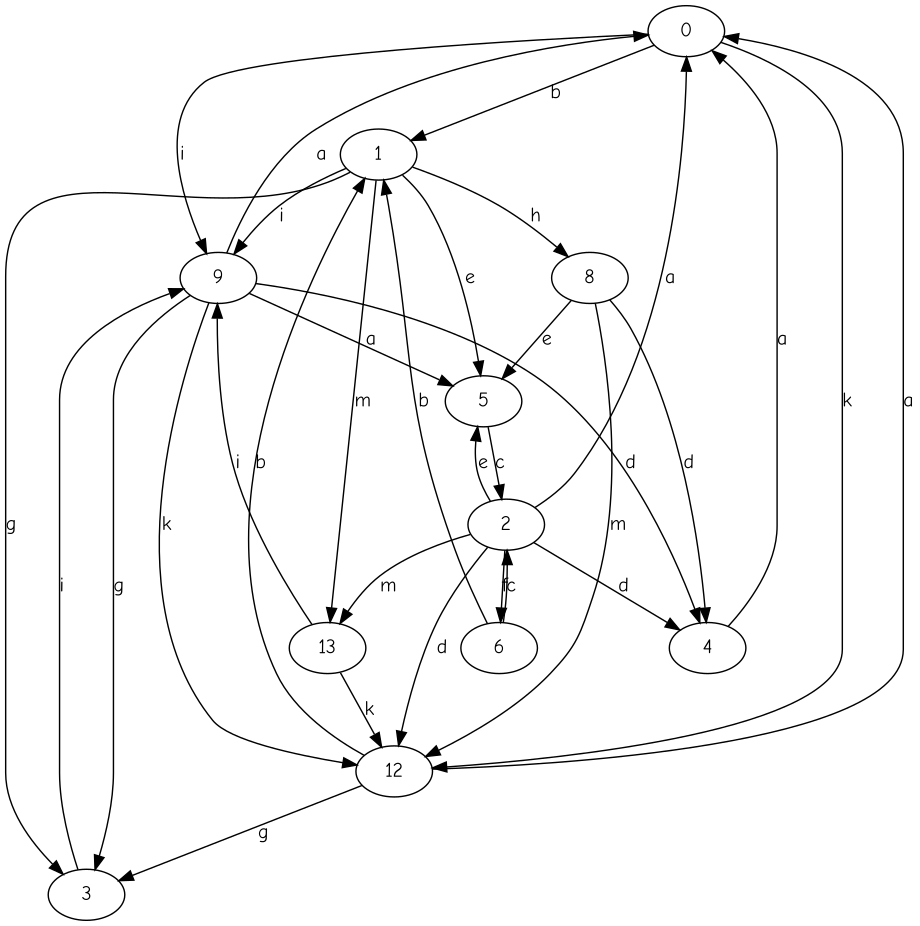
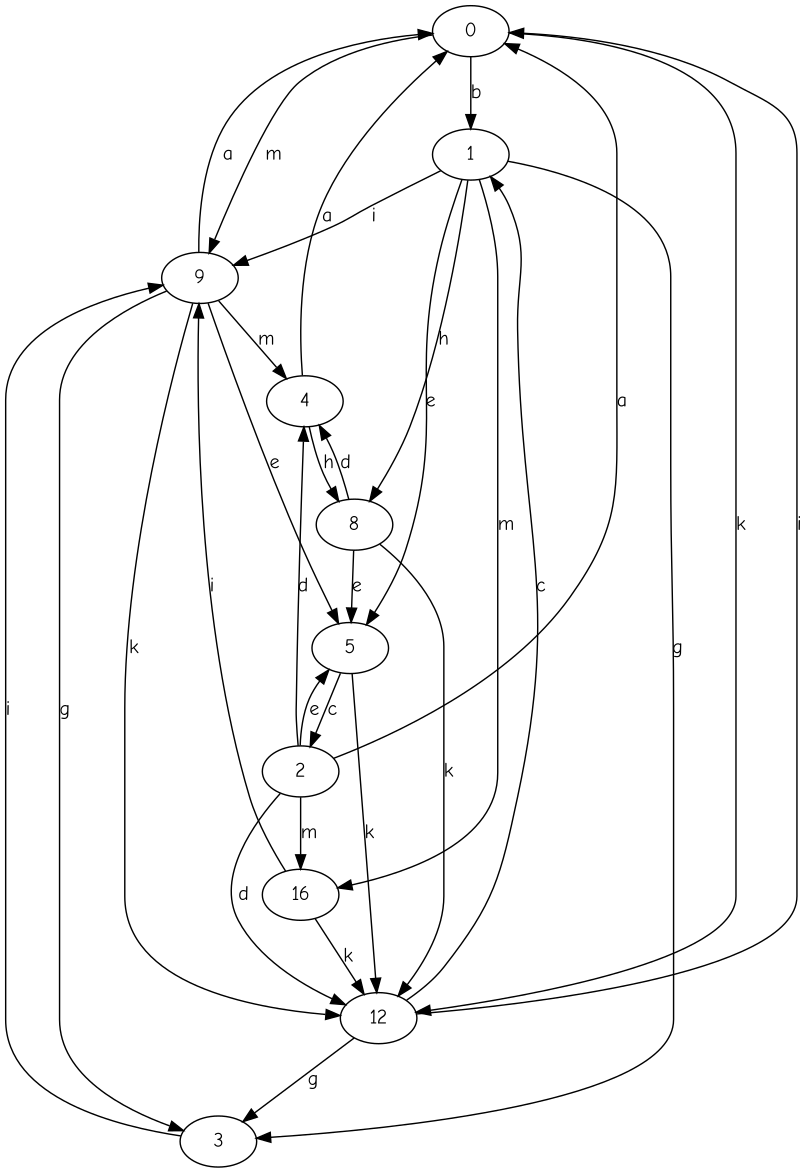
edge "0" -> "9": label "i" -> "m"
edge "9" -> "5": label "a" -> "e"
edge "12" -> "0": label "a" -> "i"
edge "4" -> "8": added, label "h"
edge "12" -> "1": label "b" -> "c"
edge "9" -> "4": label "d" -> "m"
edge "8" -> "12": label "m" -> "k"
node "13": label "13" -> "16"
node "6": removed
edge "5" -> "12": added, label "k"
